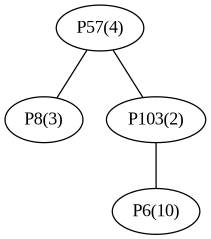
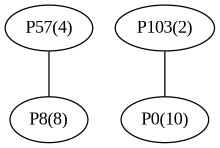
edge "P57(4)" -- "P103(2)": removed
node "P8(3)": label "P8(3)" -> "P8(8)"
node "P6(10)": label "P6(10)" -> "P0(10)"
